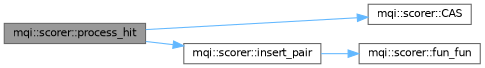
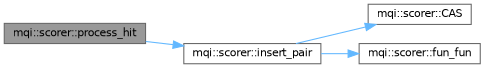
edge "mqi::scorer::process_hit" -> "mqi::scorer::CAS": now "mqi::scorer::insert_pair" -> "mqi::scorer::CAS"
